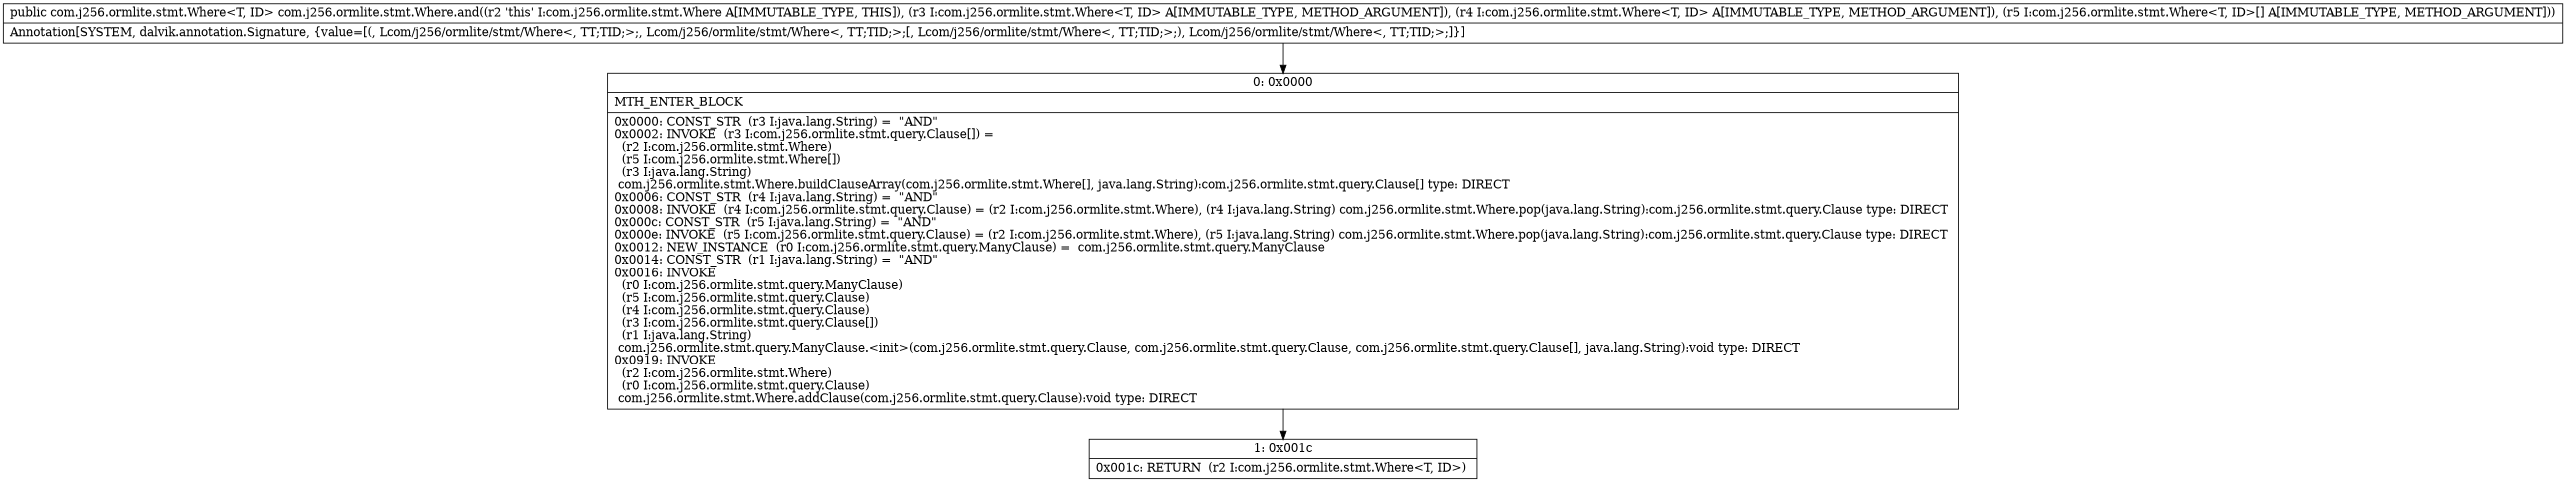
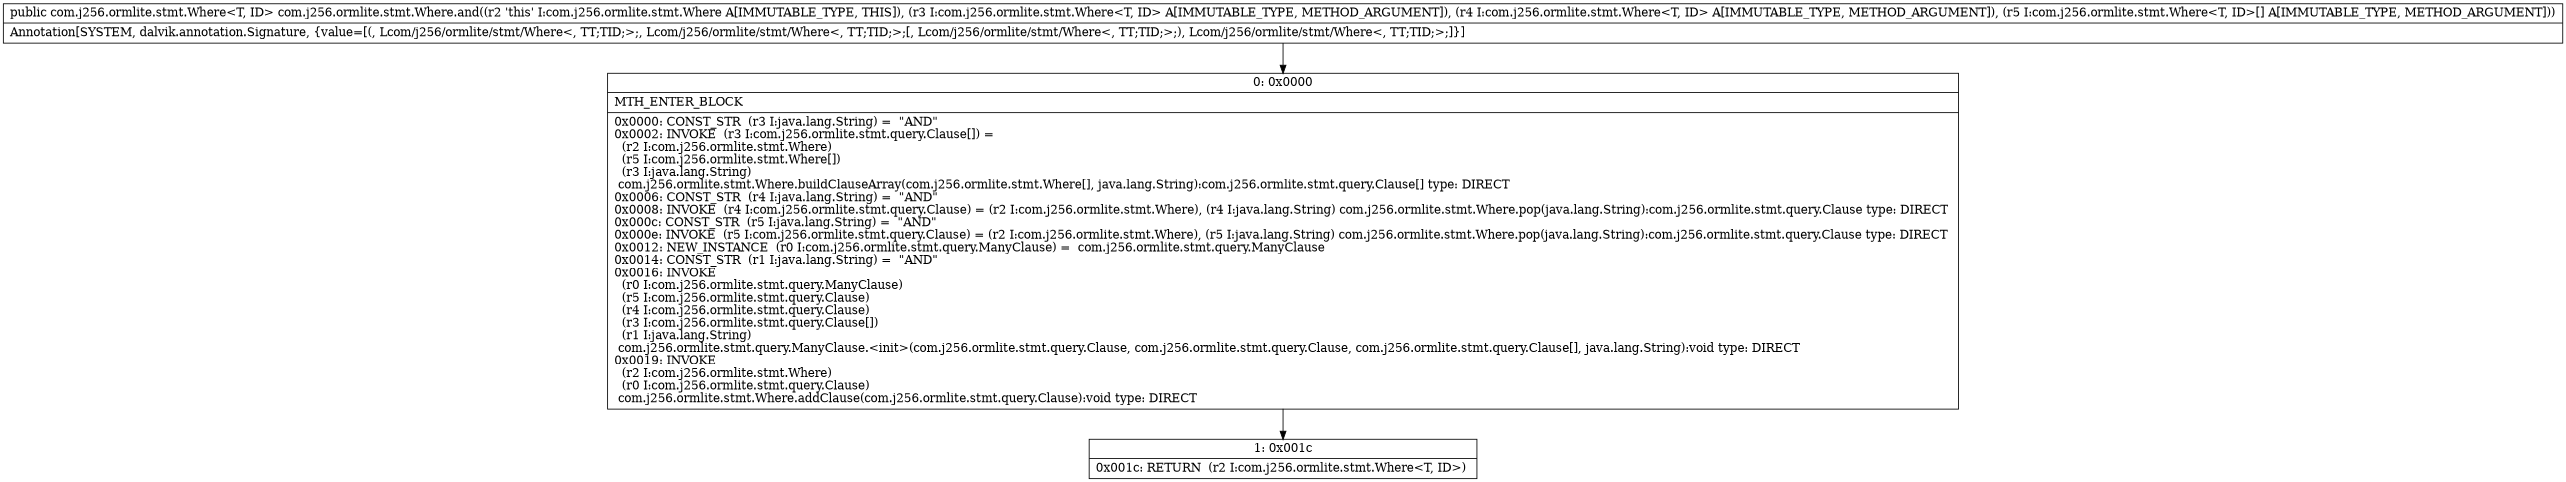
node "0: 0x0000": text "0x0919: INVOKE" -> "0x0019: INVOKE"
